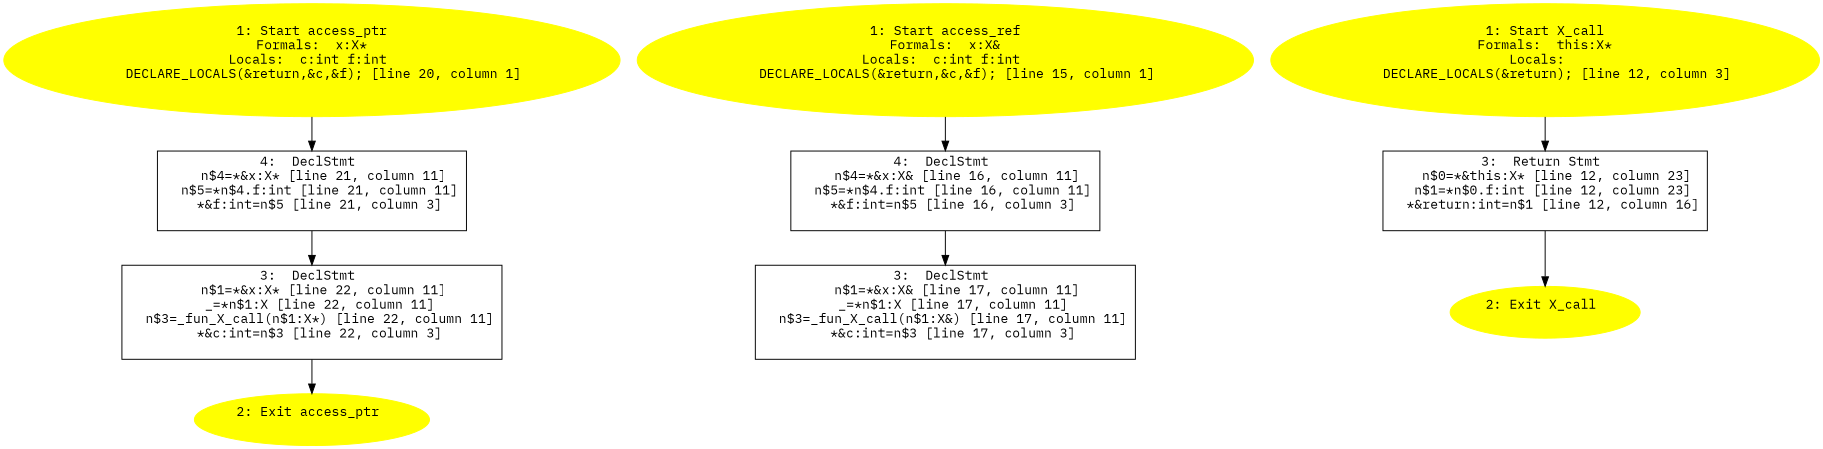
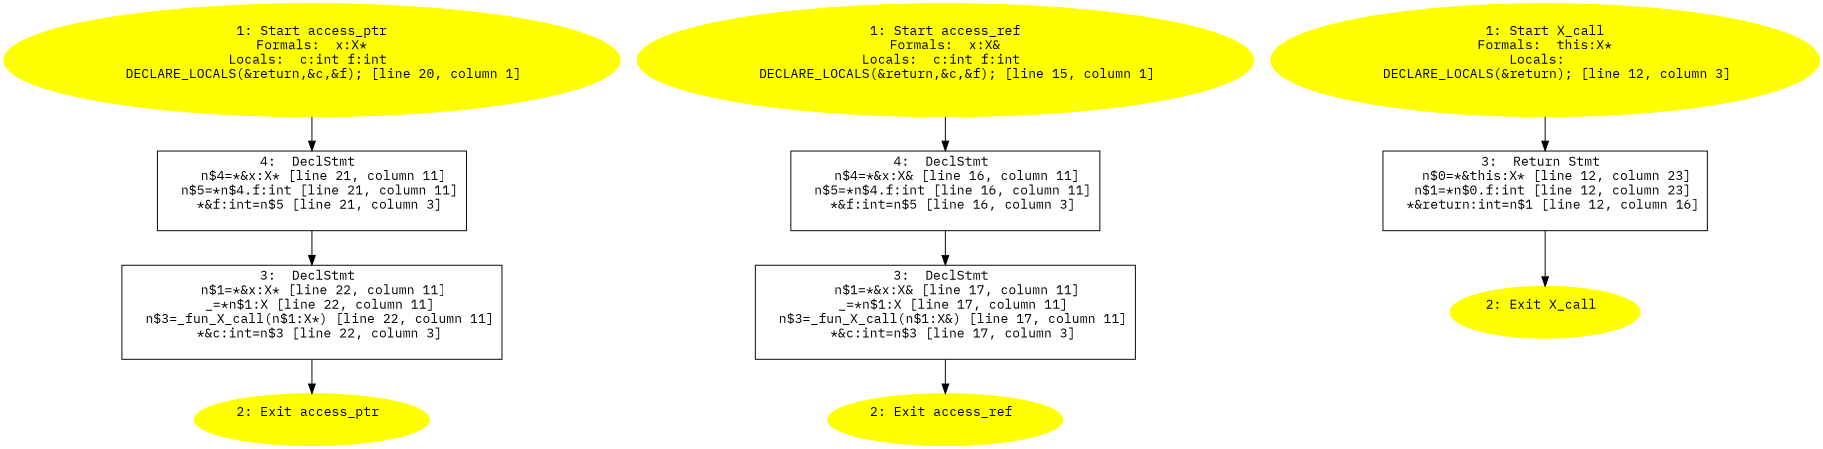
node "2: Exit access_ref": added
